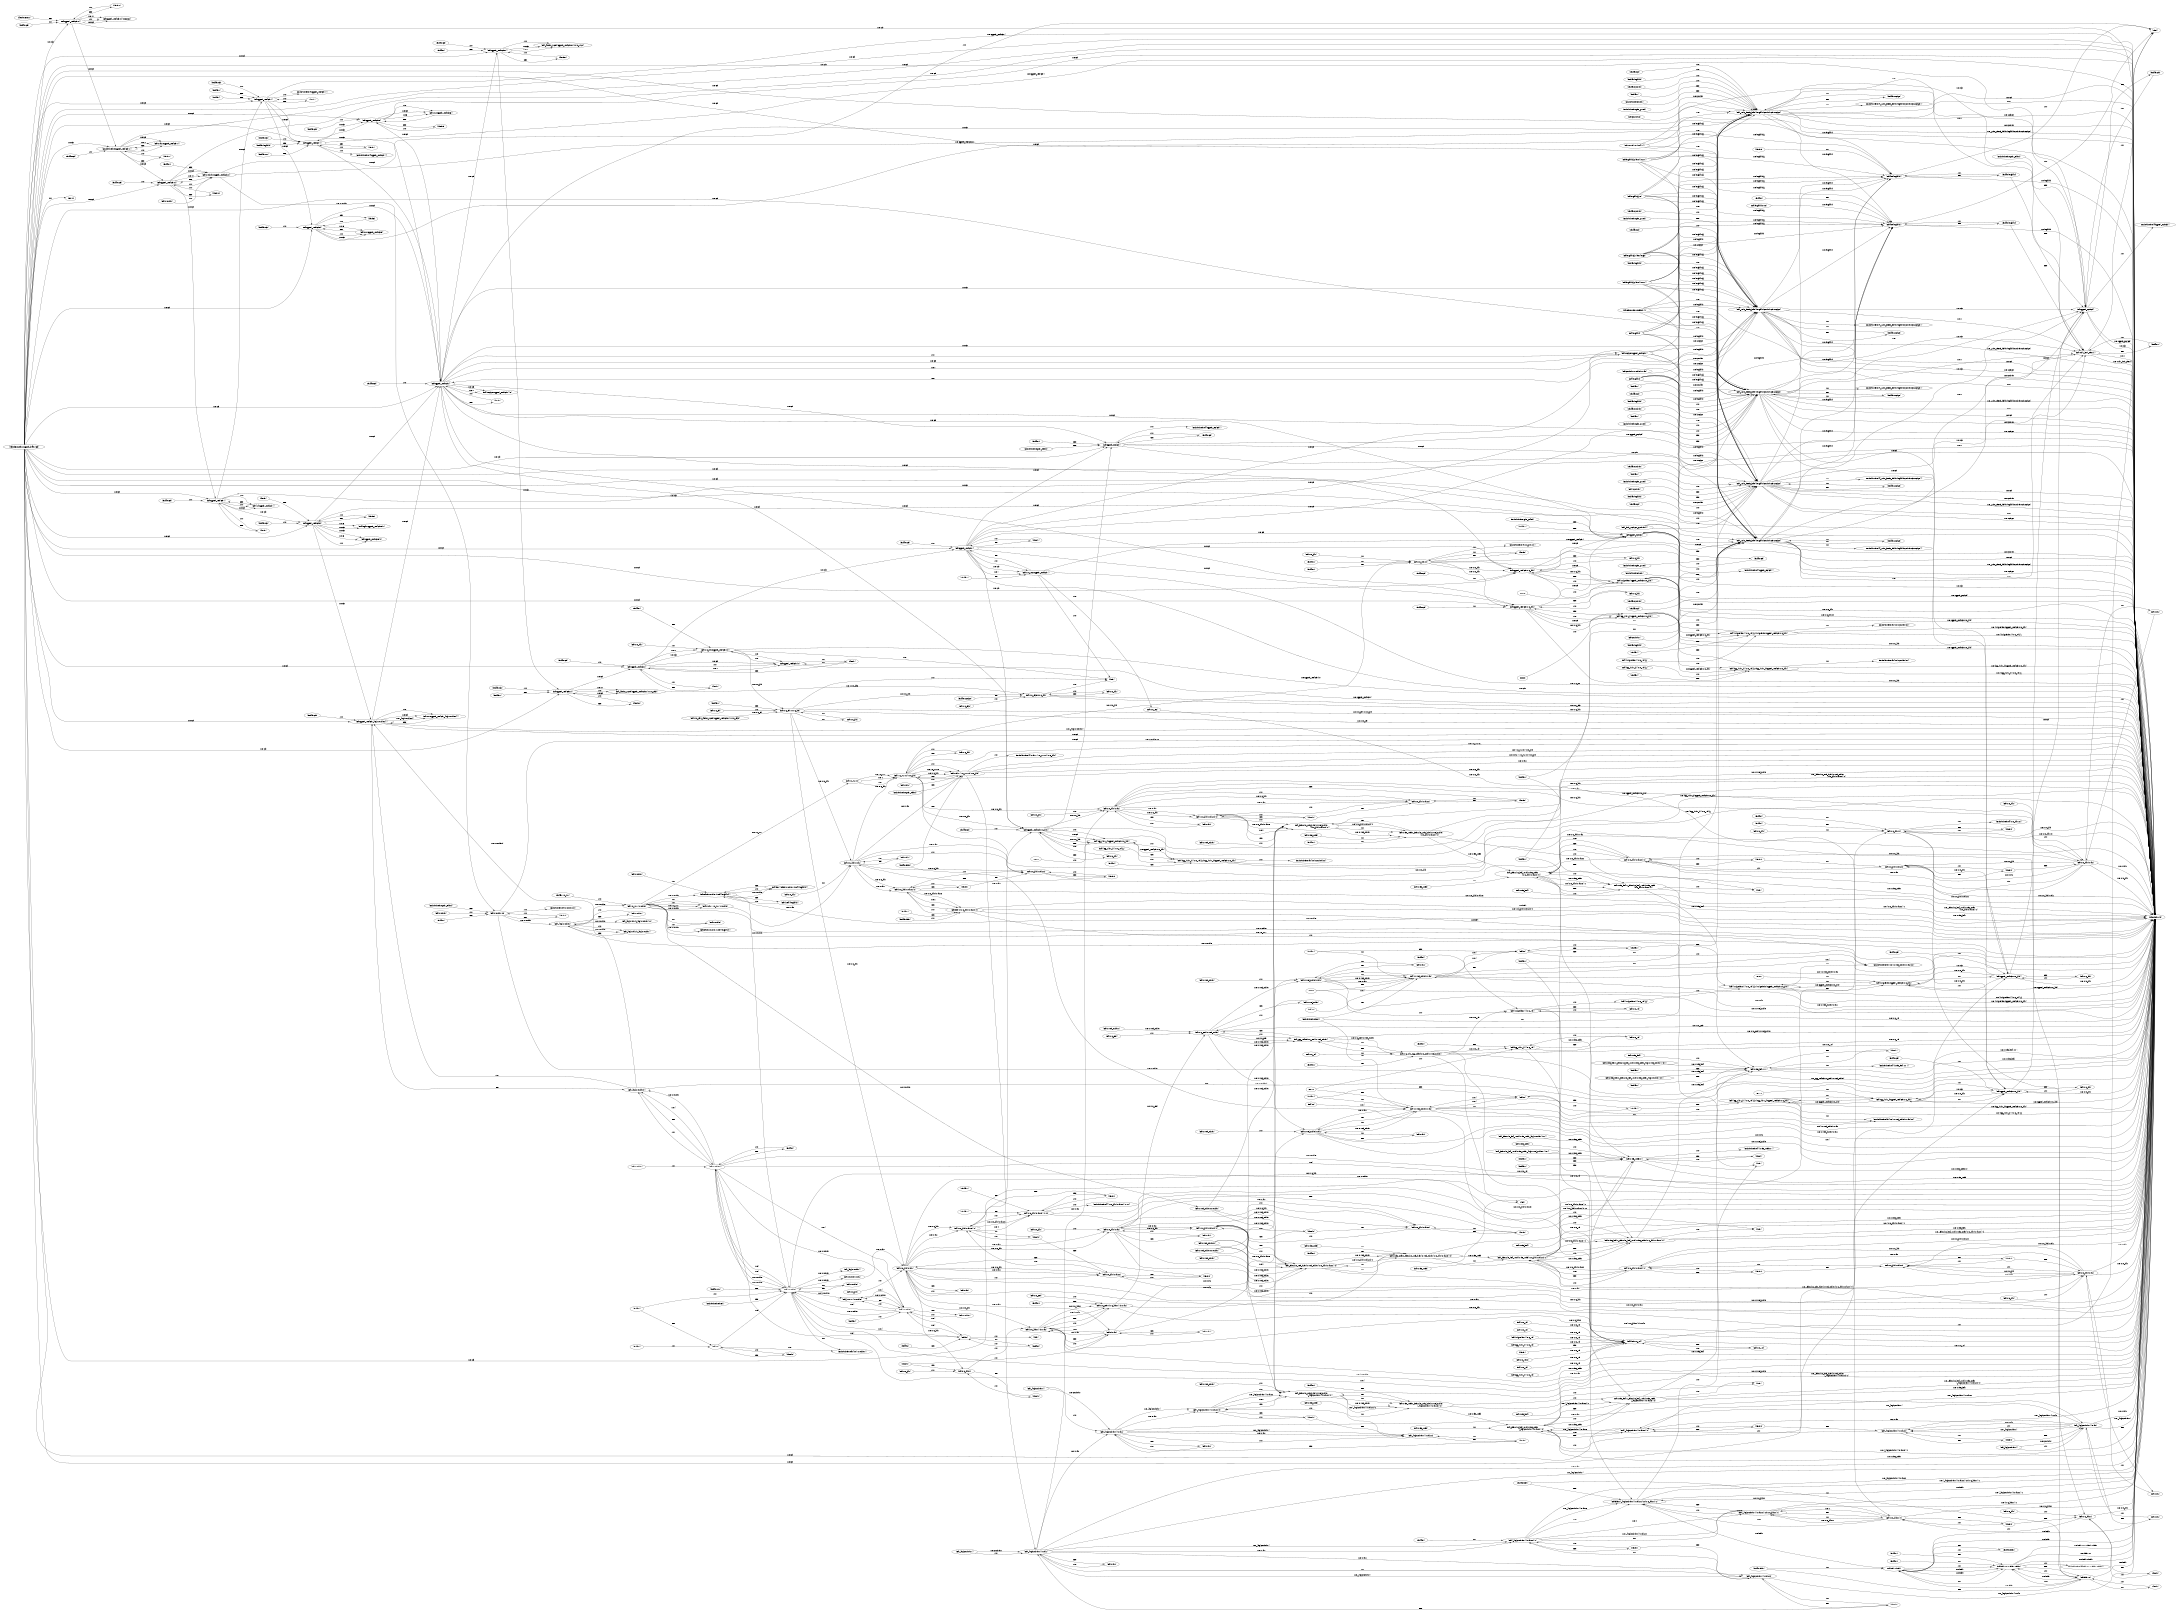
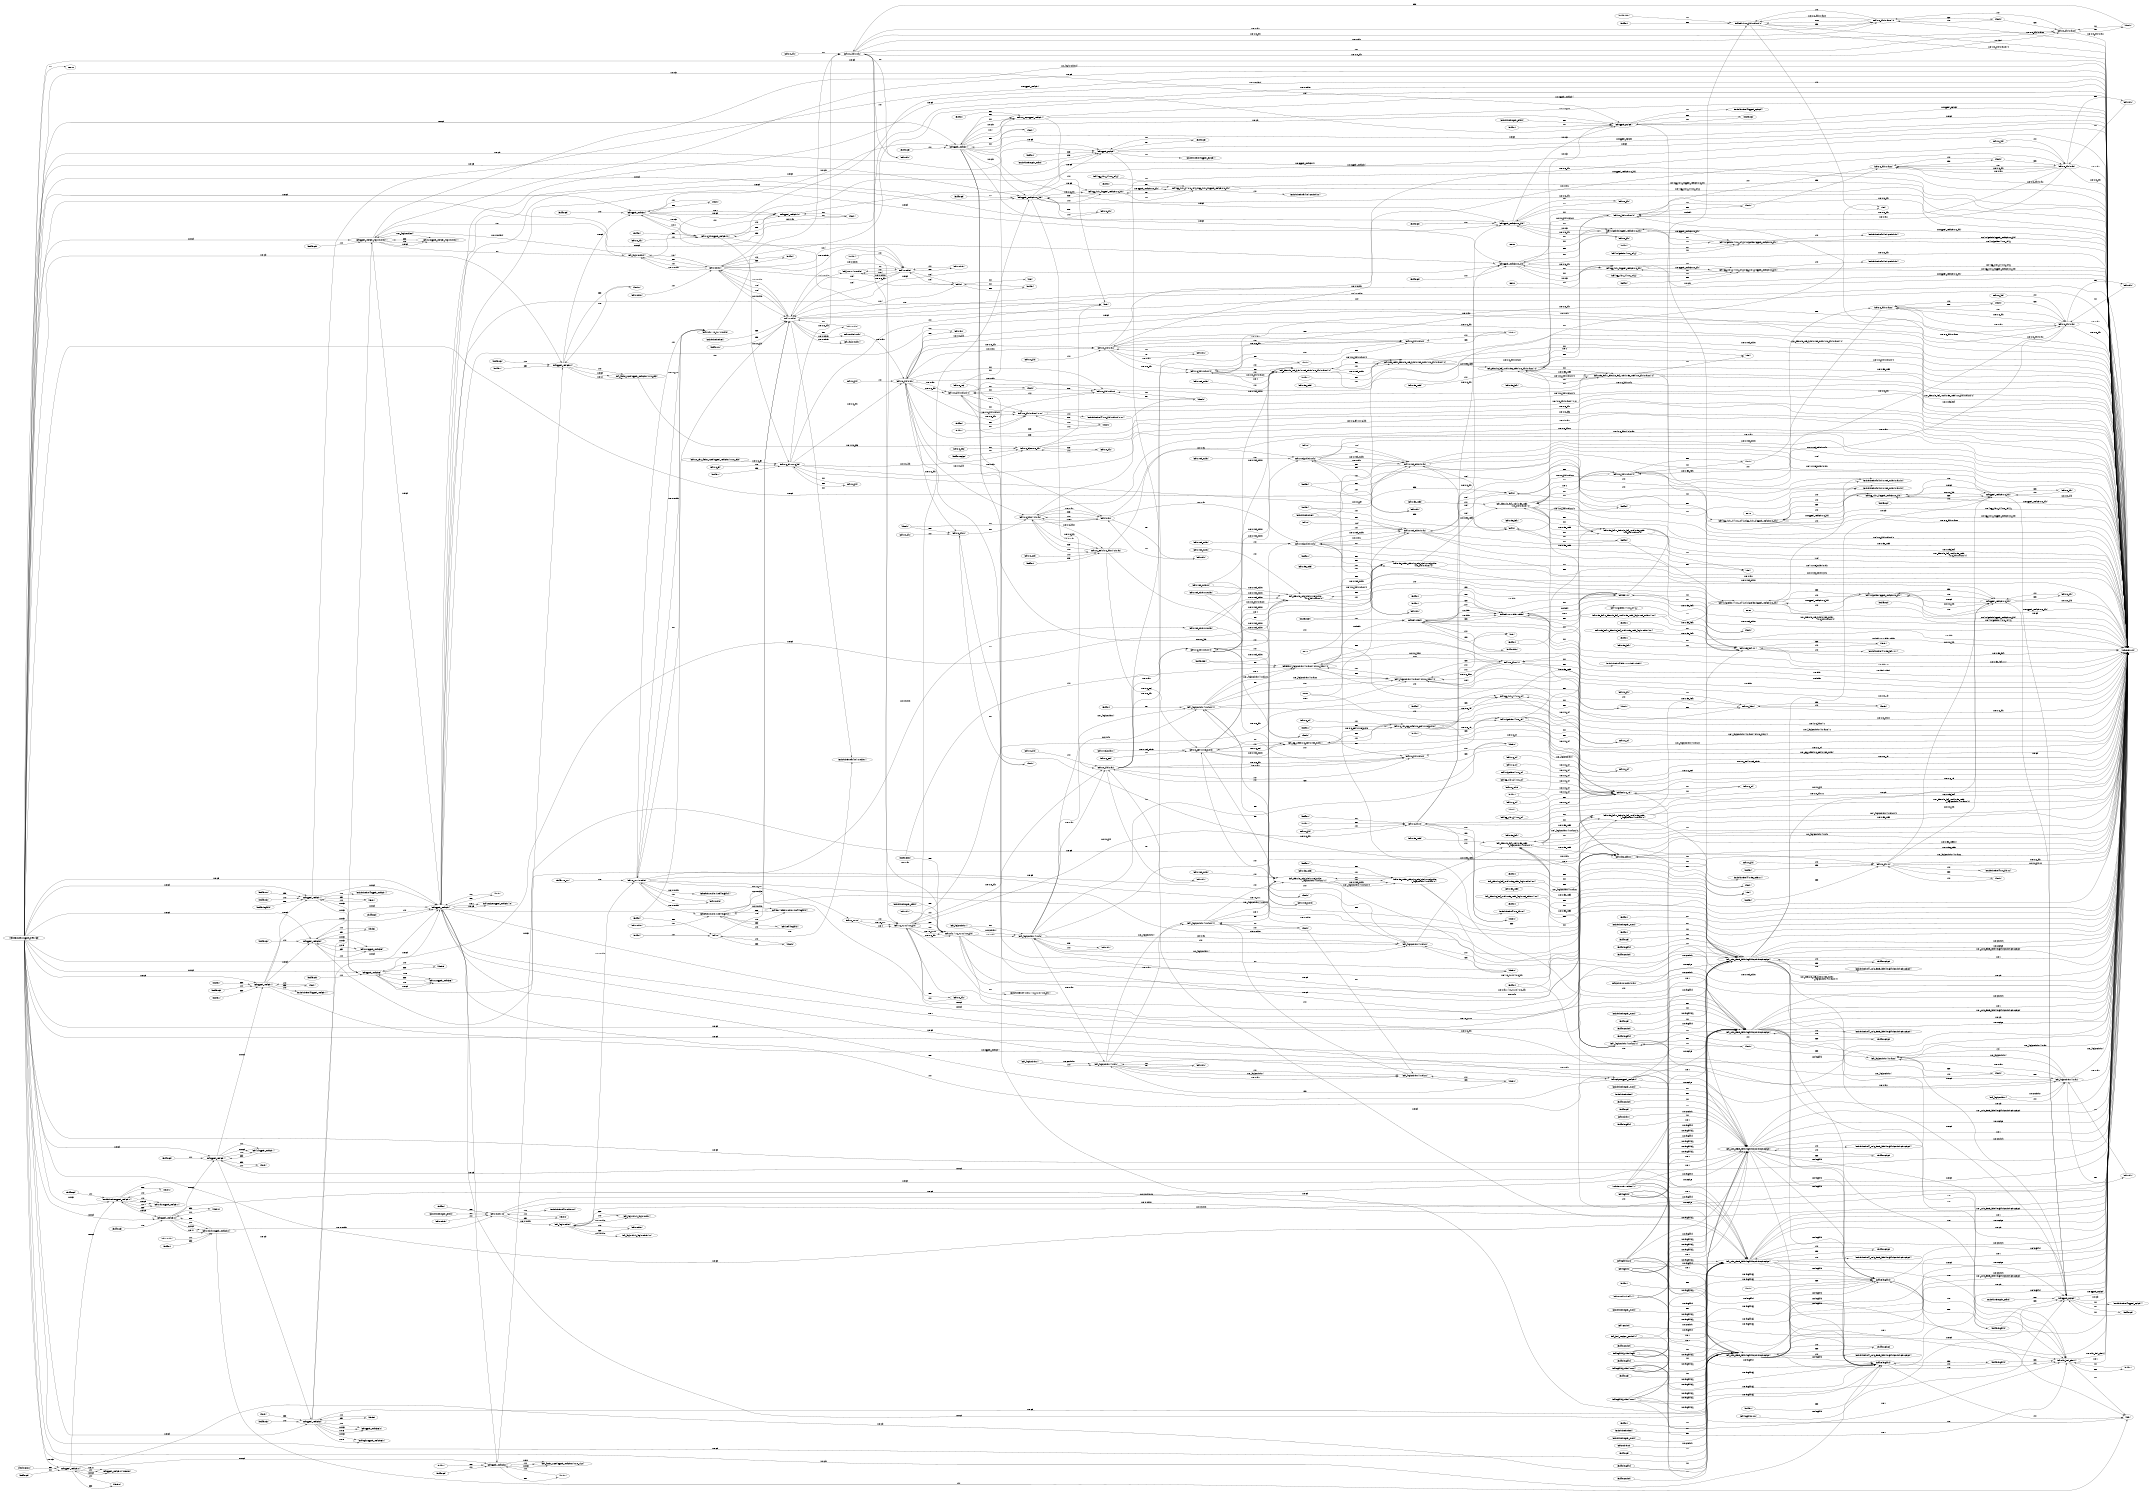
edge "(Call,s->entries=oggpack_read(opb,24))" -> "(MethodReturn,int)": removed, label "DDG: oggpack_read(opb,24)"
edge "(Call,s->q_seq=oggpack_read(opb,1))" -> "(Call,s->q_seq)": reversed
edge "(Call,s->q_bits=oggpack_read(opb,4)+1)" -> "(Call,oggpack_read(opb,4)+1)": label "DDG: " -> "CFG: "
node "1000678": removed
edge "(Call,total1=(s->q_bits*s->dim+8)/8)" -> "(Call,total1<=4)": reversed
node "(Identifier,j)": removed
